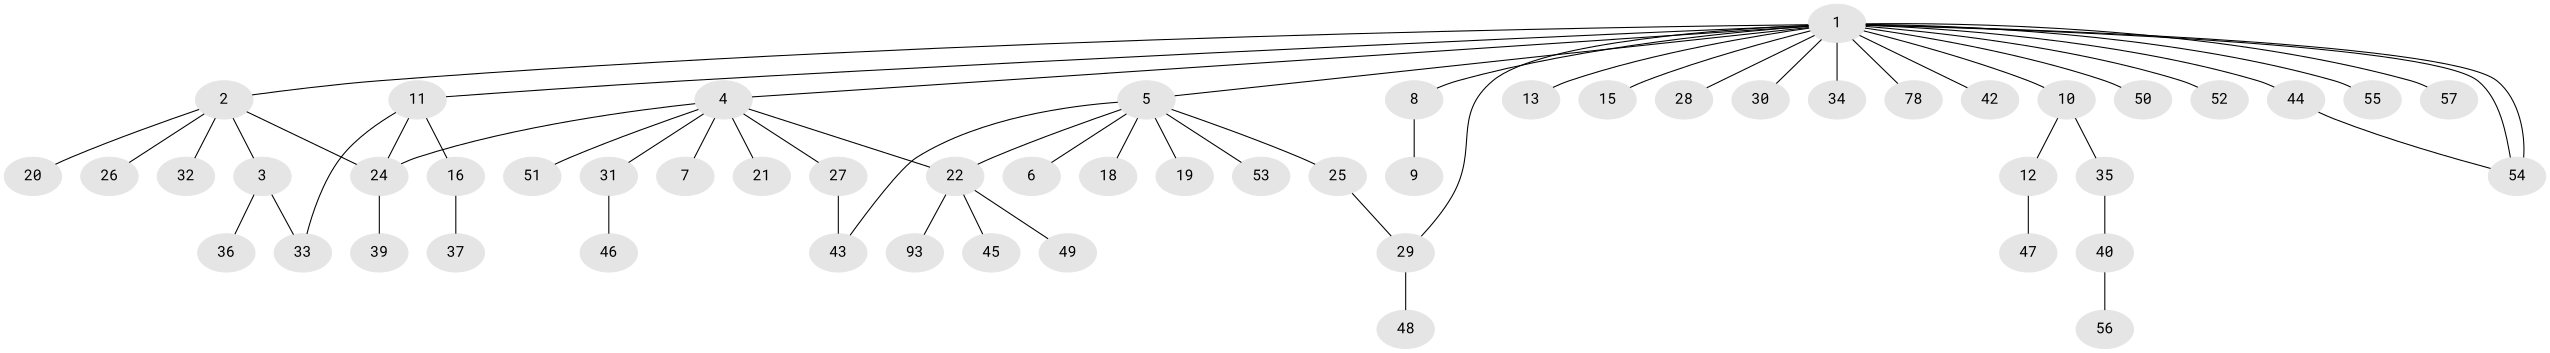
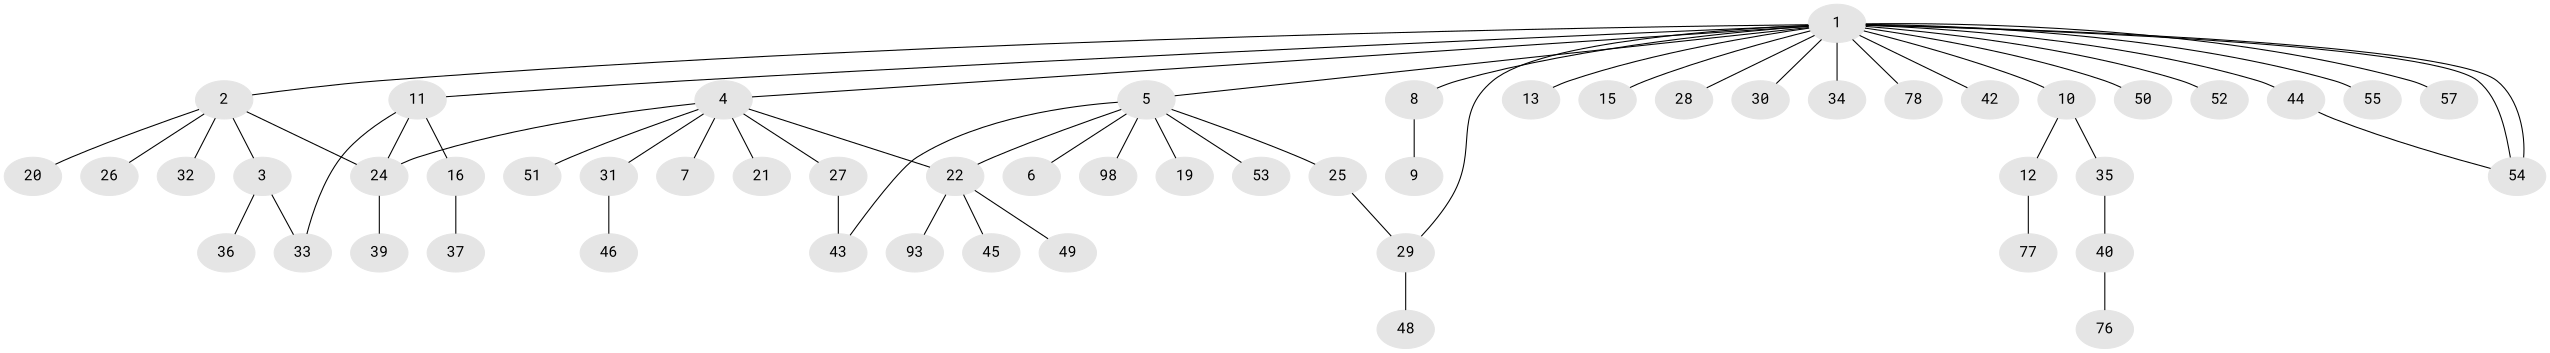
node "18": label "18" -> "98"
node "47": label "47" -> "77"
node "56": label "56" -> "76"
